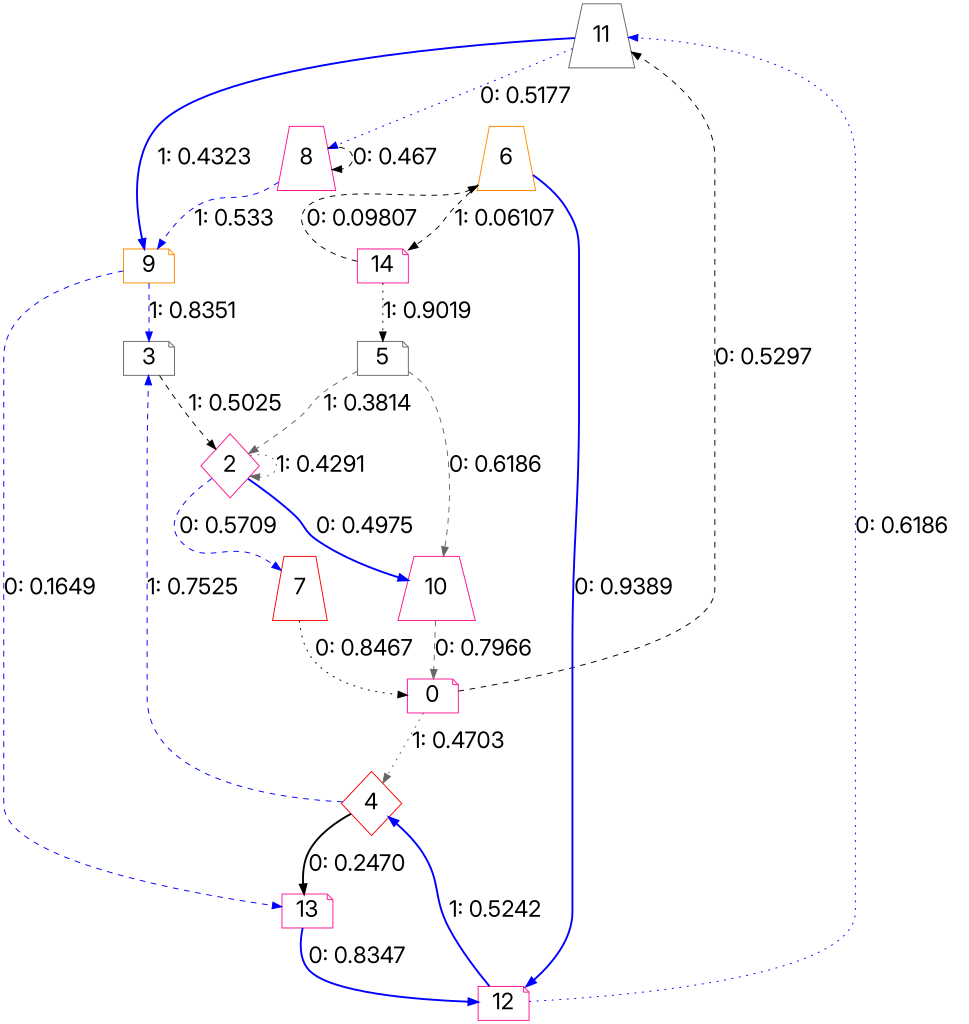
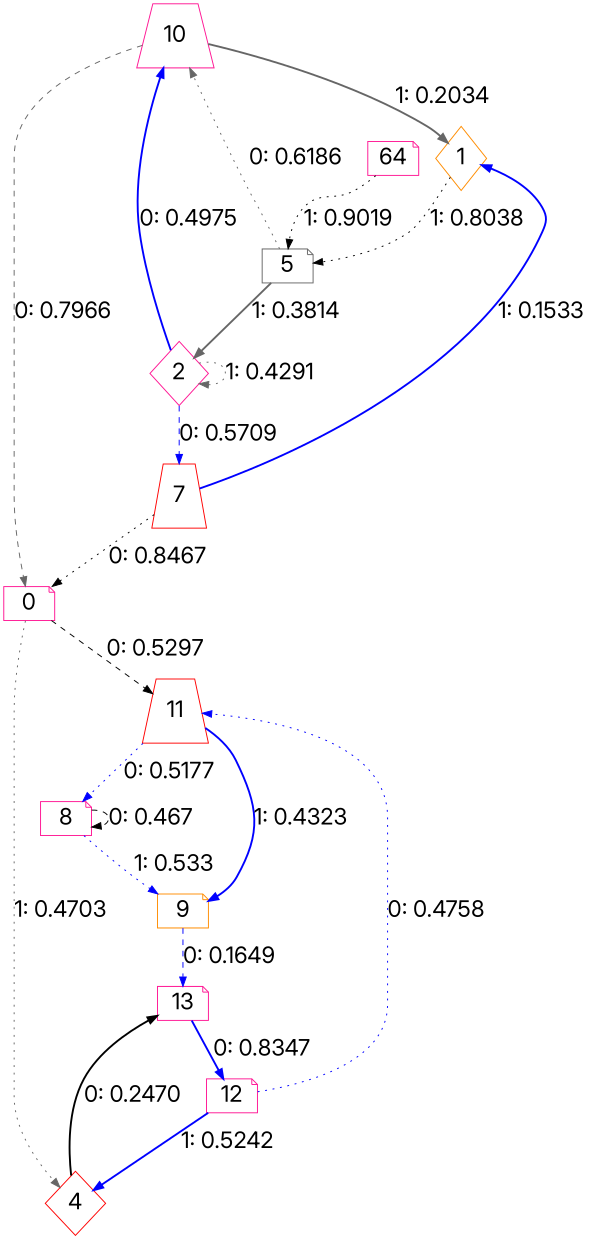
node "11": color gray40 -> red
node "8": shape trapezium -> note
node "1": added
node "6": removed
edge "8" -> "9": style dashed -> dotted
node "14": label "14" -> "64"
node "3": removed
edge "5" -> "2": style dashed -> bold
edge "5" -> "10": style dashed -> dotted
edge "12" -> "11": label "0: 0.6186   " -> "0: 0.4758   "
